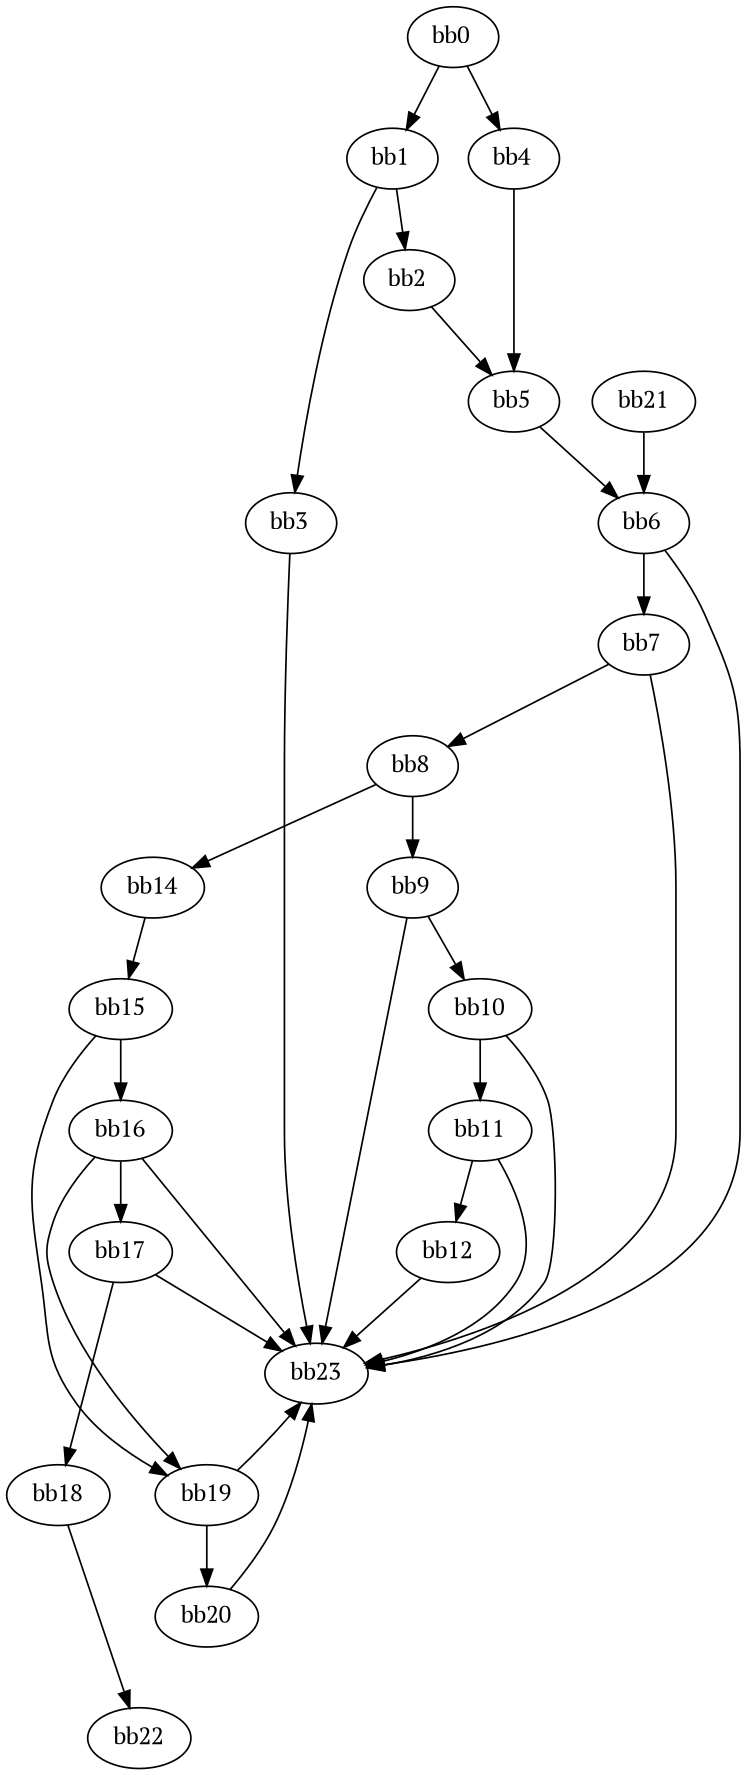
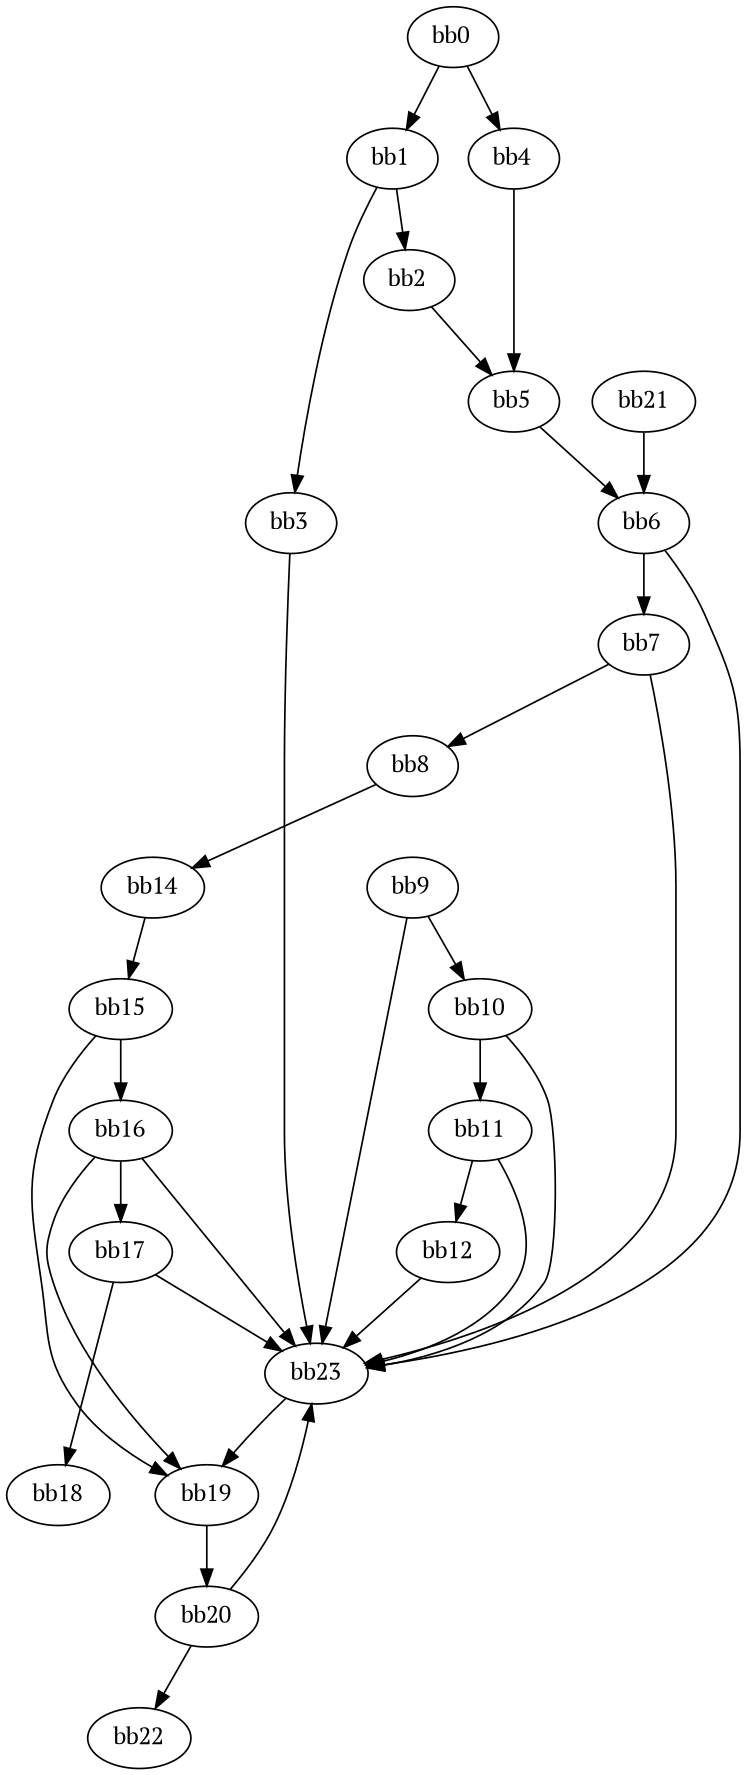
edge "bb8" -> "bb9": removed
edge "bb19" -> "bb23": reversed
edge "bb18" -> "bb22": now "bb20" -> "bb22"
